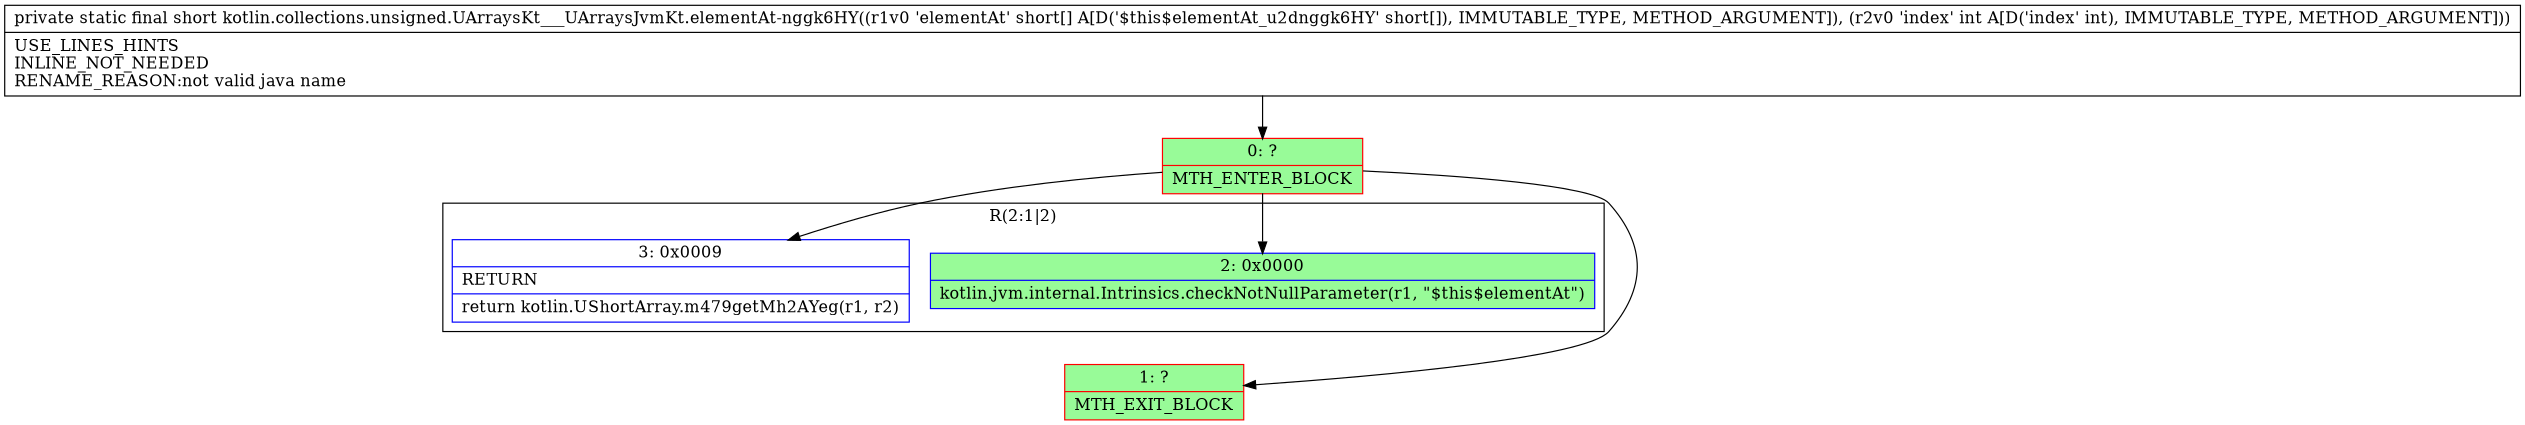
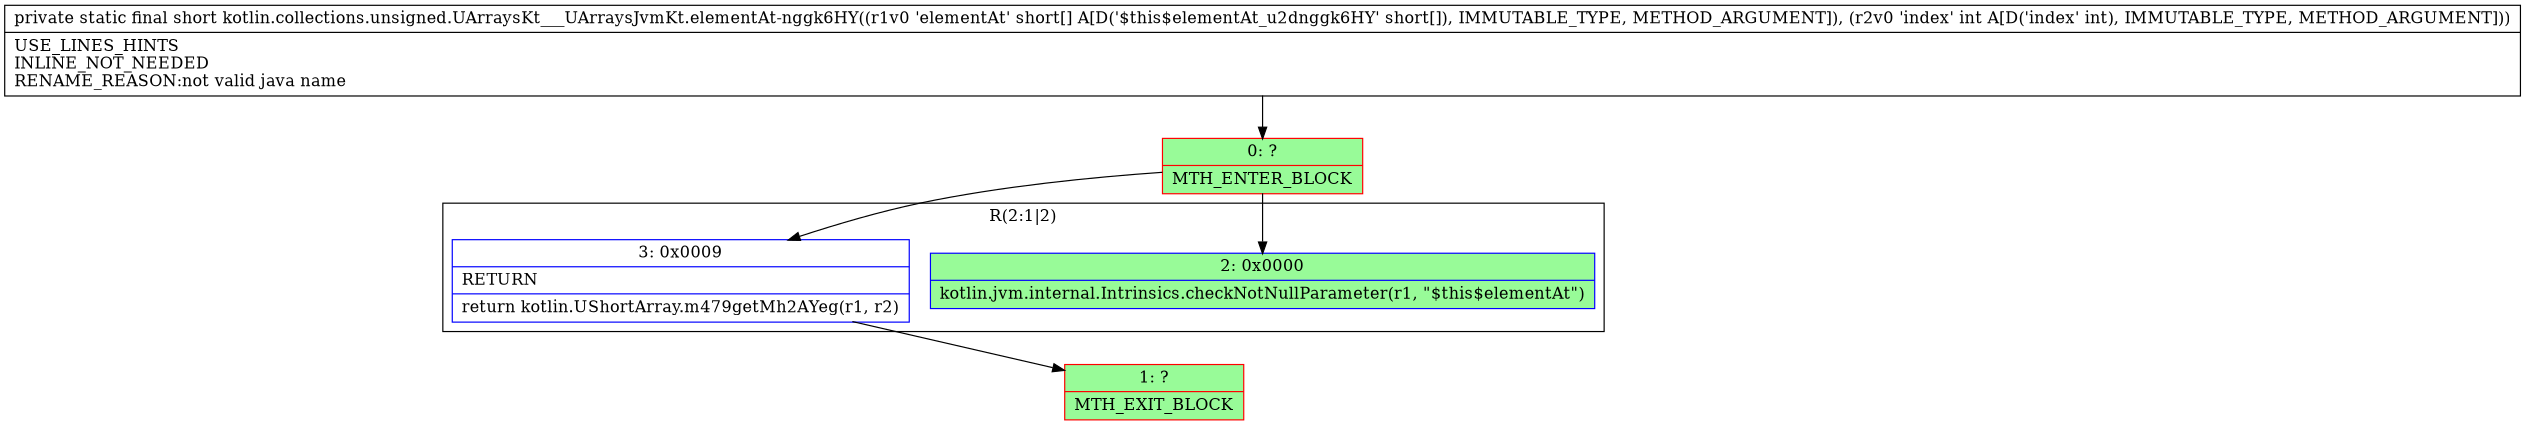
edge "0: ?" -> "1: ?": now "3: 0x0009" -> "1: ?"
